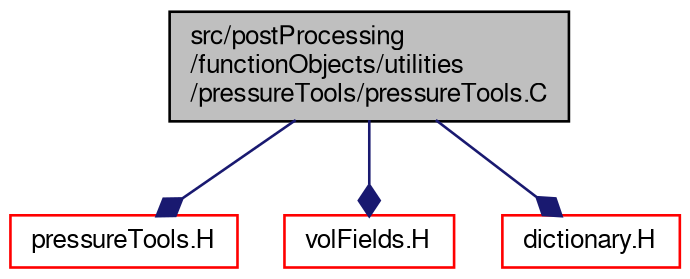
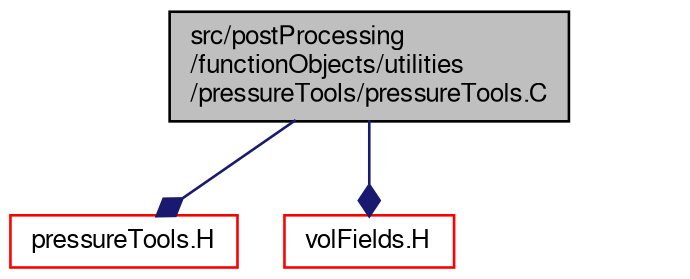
node "dictionary.H": removed
